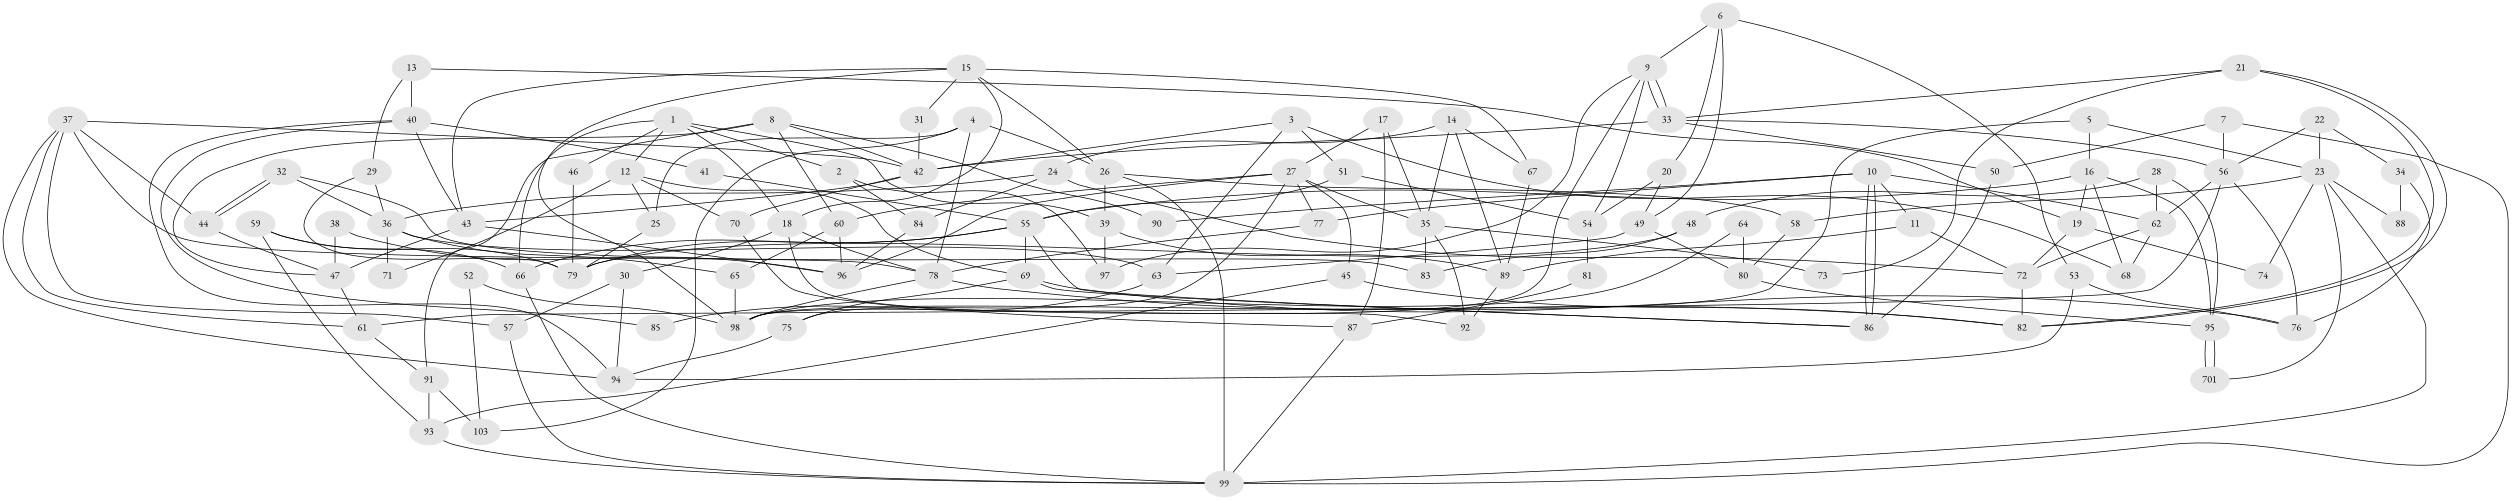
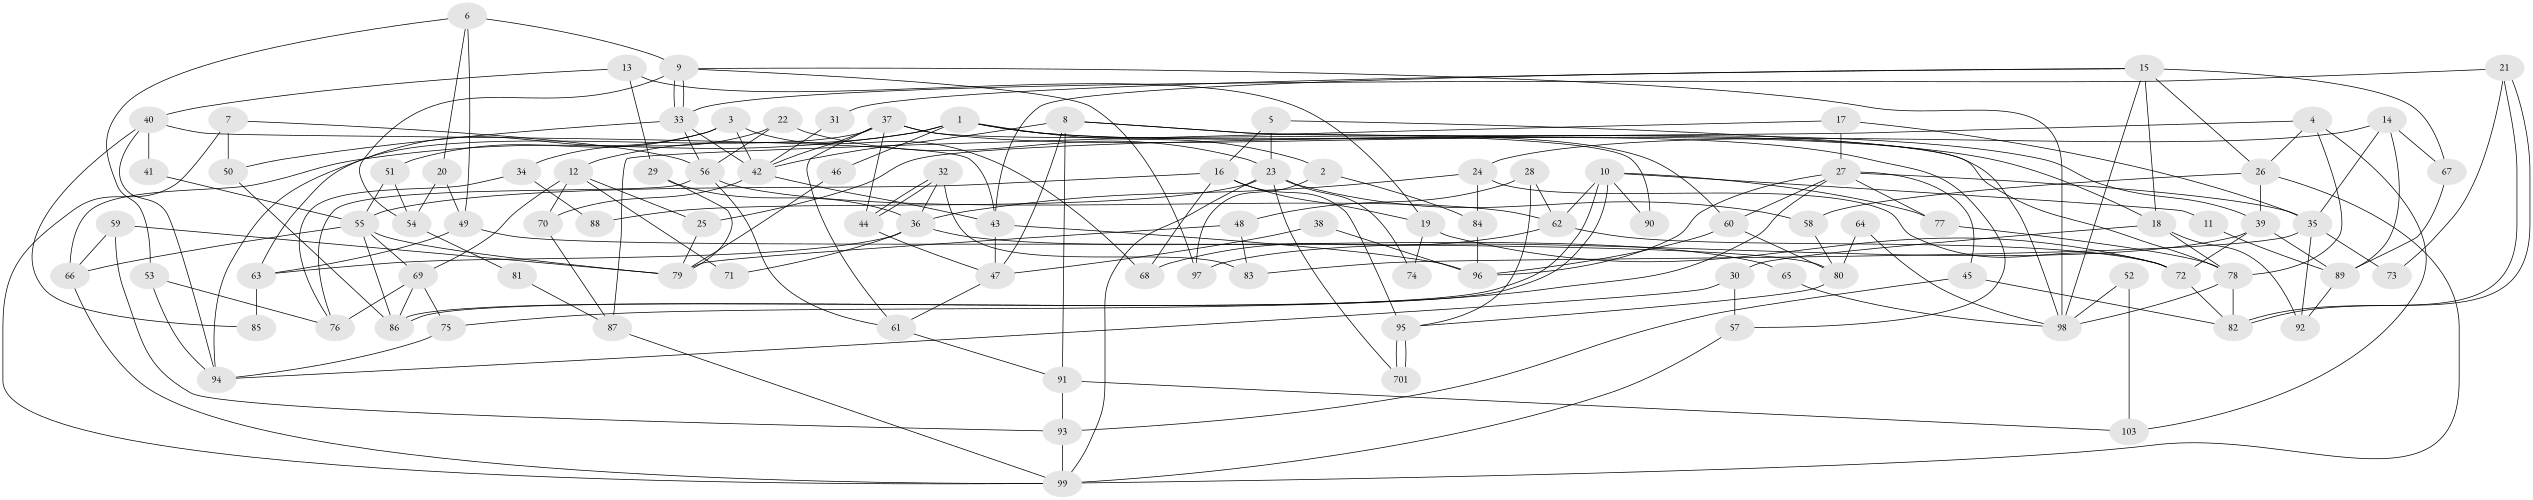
edge "11" -- "72": now "39" -- "72"
edge "60" -- "65": now "60" -- "80"
